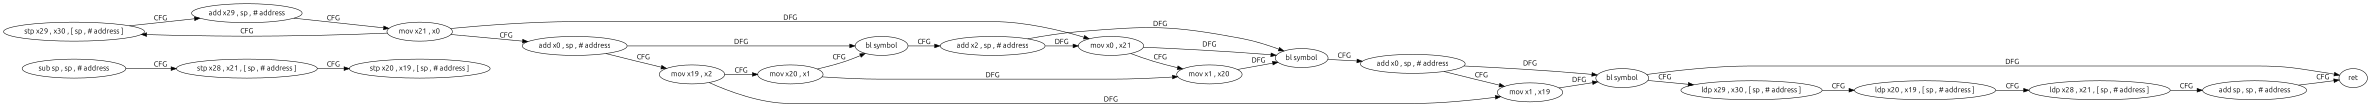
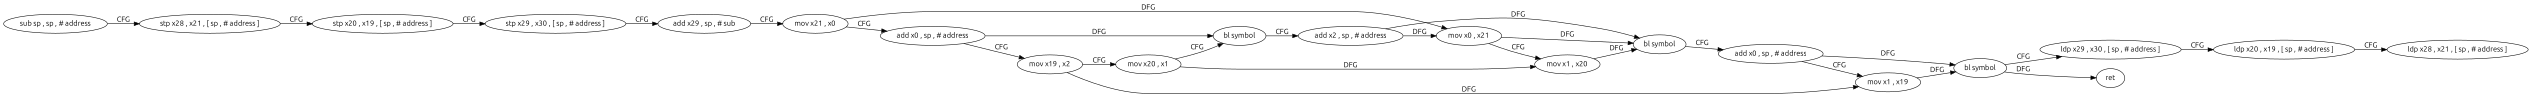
node "add x29 , sp , # address": label "add x29 , sp , # address" -> "add x29 , sp , # sub"
edge "mov x21 , x0" -> "stp x29 , x30 , [ sp , # address ]": now "stp x20 , x19 , [ sp , # address ]" -> "stp x29 , x30 , [ sp , # address ]"
node "add sp , sp , # address": removed
